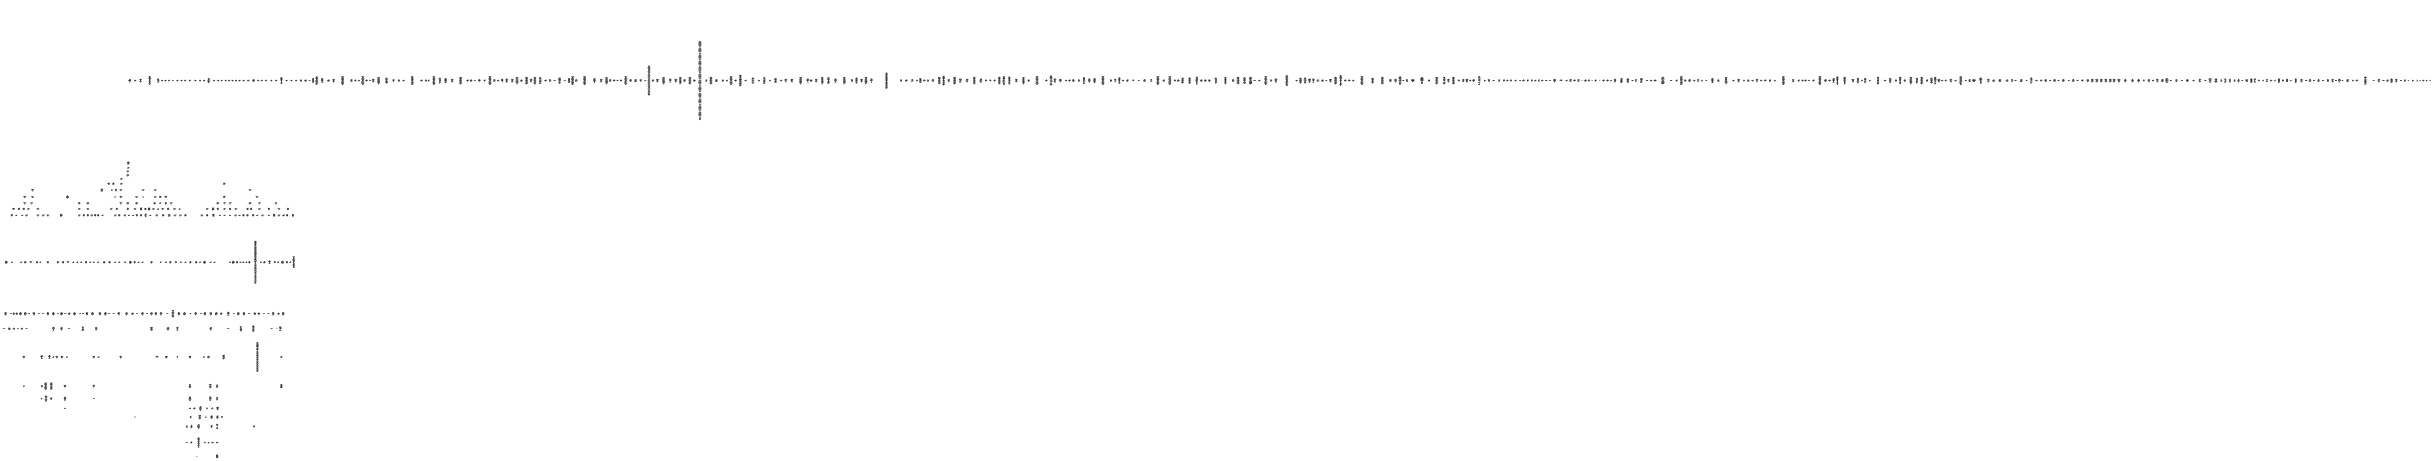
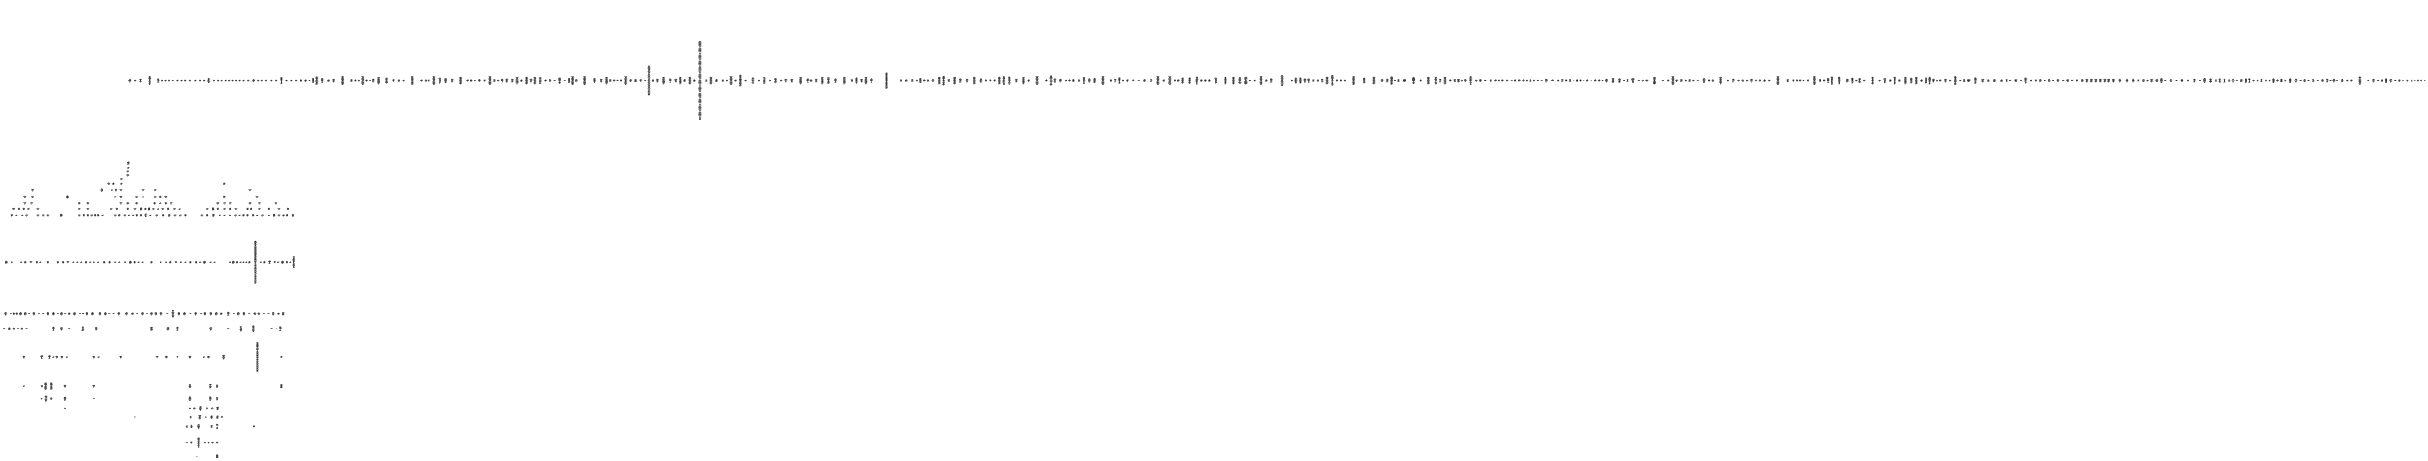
node "# 0x3466 JUMPDEST SELFBALANCE LT ISZERO PUSHX Data JUMPI": removed
node "# 0x381c JUMPDEST JUMP": removed
node "# 0x4197 JUMPDEST PUSHX Data PUSHX Data JUMP": added
